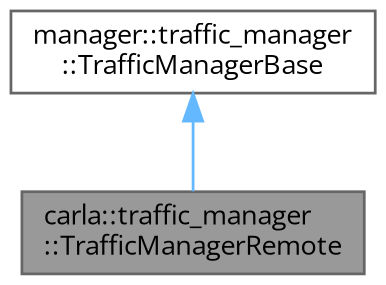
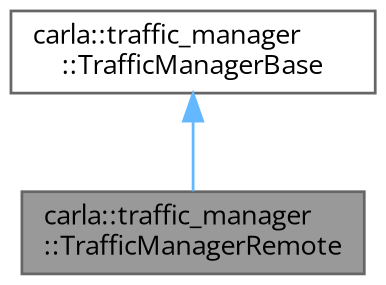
node "manager::traffic_manager ::TrafficManagerBase": label "manager::traffic_manager ::TrafficManagerBase" -> "carla::traffic_manager ::TrafficManagerBase"
